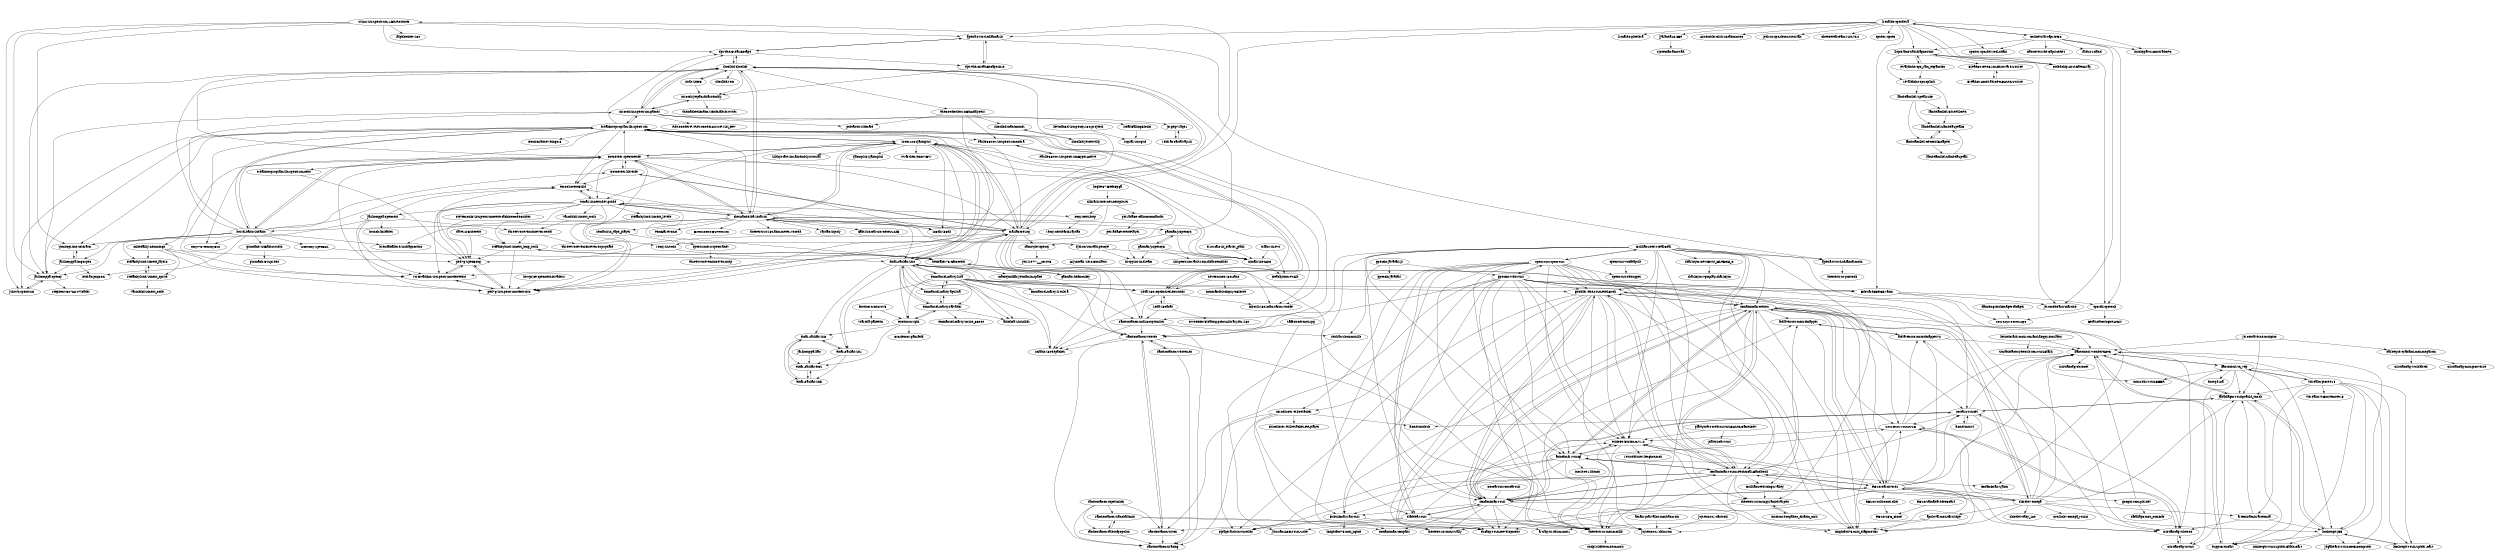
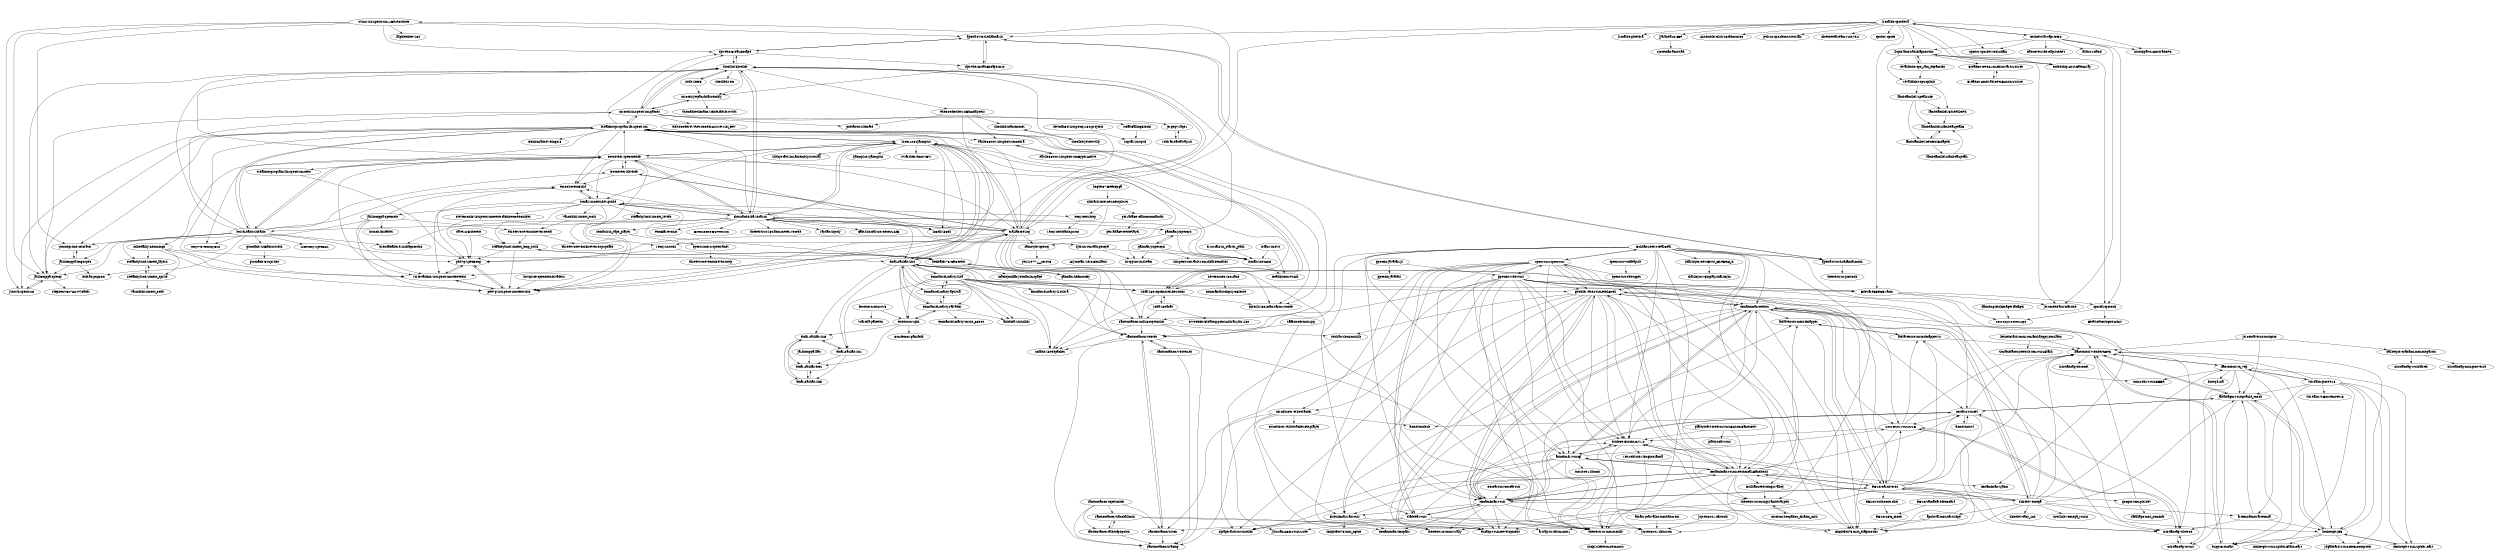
edge "fjpena/sword-of-ianna-msx2" -> "fjpena/sword-of-ianna-zx": added
edge "tomaz/zx-next-dev-guide" -> "ped7g/SpecBong": now "remy/zx-tools" -> "ped7g/SpecBong"
node "remy/nextbasic-raydac": label "remy/nextbasic-raydac" -> "remy/nextbasic-procs"
edge "ZXDunny/SpecBAS" -> "einar-saukas/ZX0": now "boriel-basic/zxbasic" -> "einar-saukas/ZX0"
edge "openMSX/openMSX" -> "openMSX/debugger": reversed
edge "ppeccin/javatari.js" -> "reidrac/ubox-msx-lib": now "gseidler/The-MSX-Red-Book" -> "reidrac/ubox-msx-lib"
edge "Konamiman/Nextor" -> "Konamiman/MSX2-Technical-Handbook": now "plattysoft/Modern-MSX-BASIC-Game-Dev" -> "Konamiman/MSX2-Technical-Handbook"
node "retrodeluxe/rlengine-msx": label "retrodeluxe/rlengine-msx" -> "retrodeluxe/rlengine-ianna"
